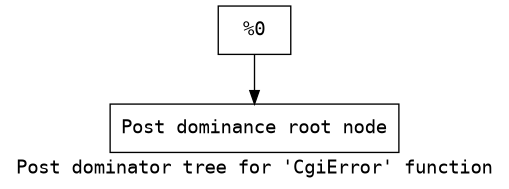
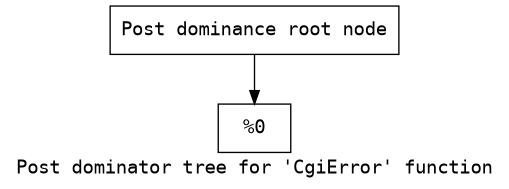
edge "%0" -> "Post dominance root node": reversed
